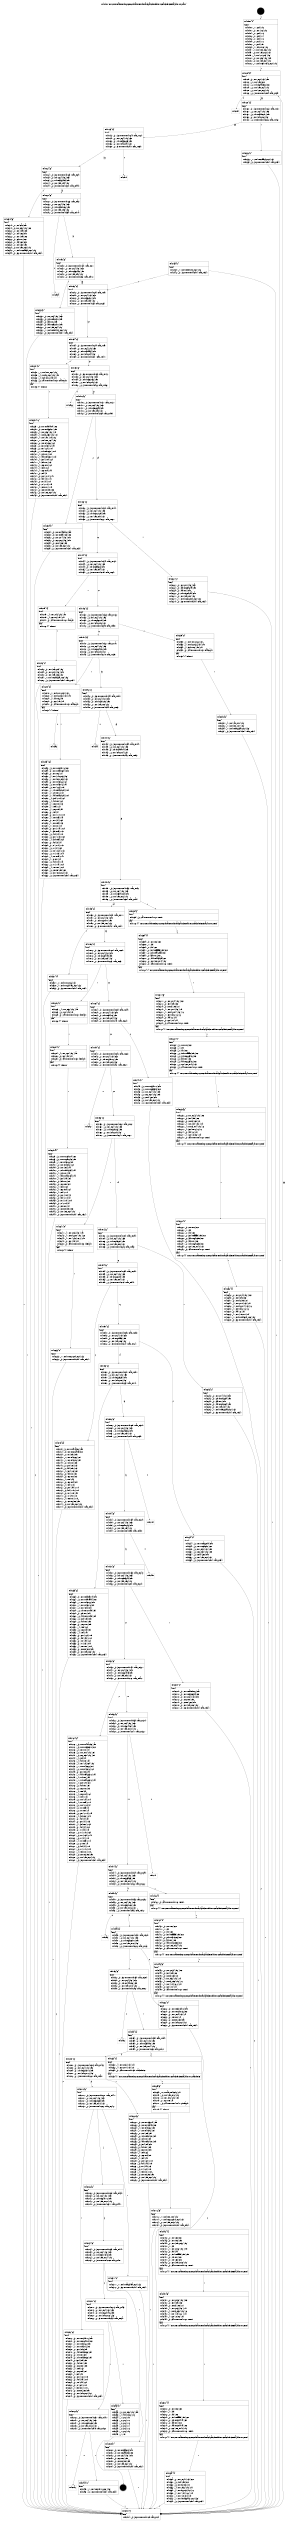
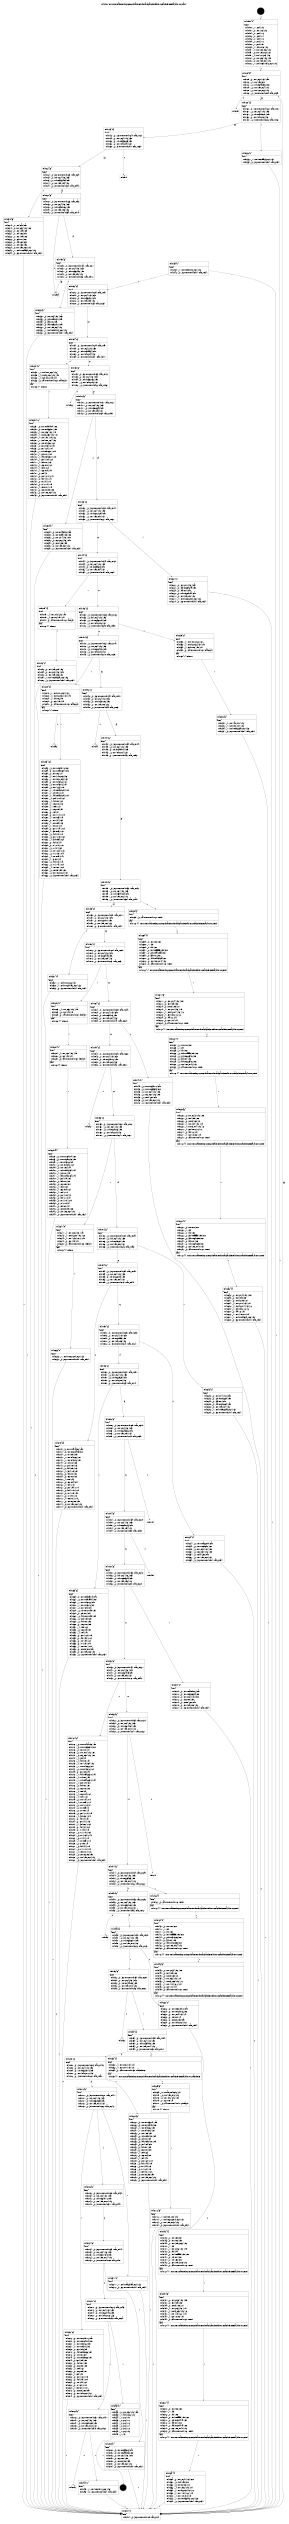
edge "0x401c9c [28]" -> "0x401cb8 [28]": now "0x401c9c [28]" -> "0x40295a"
